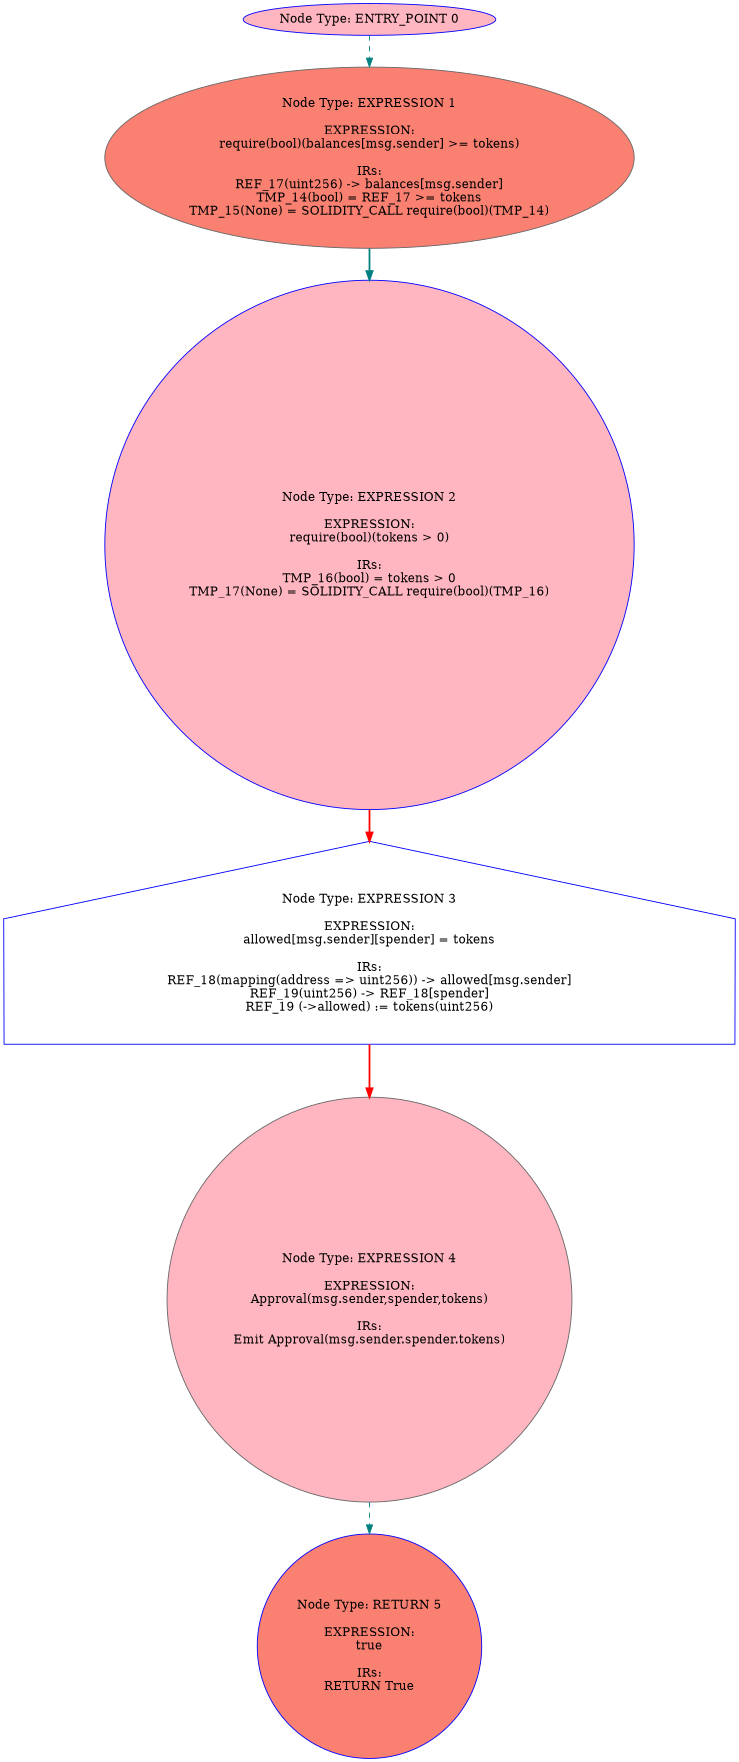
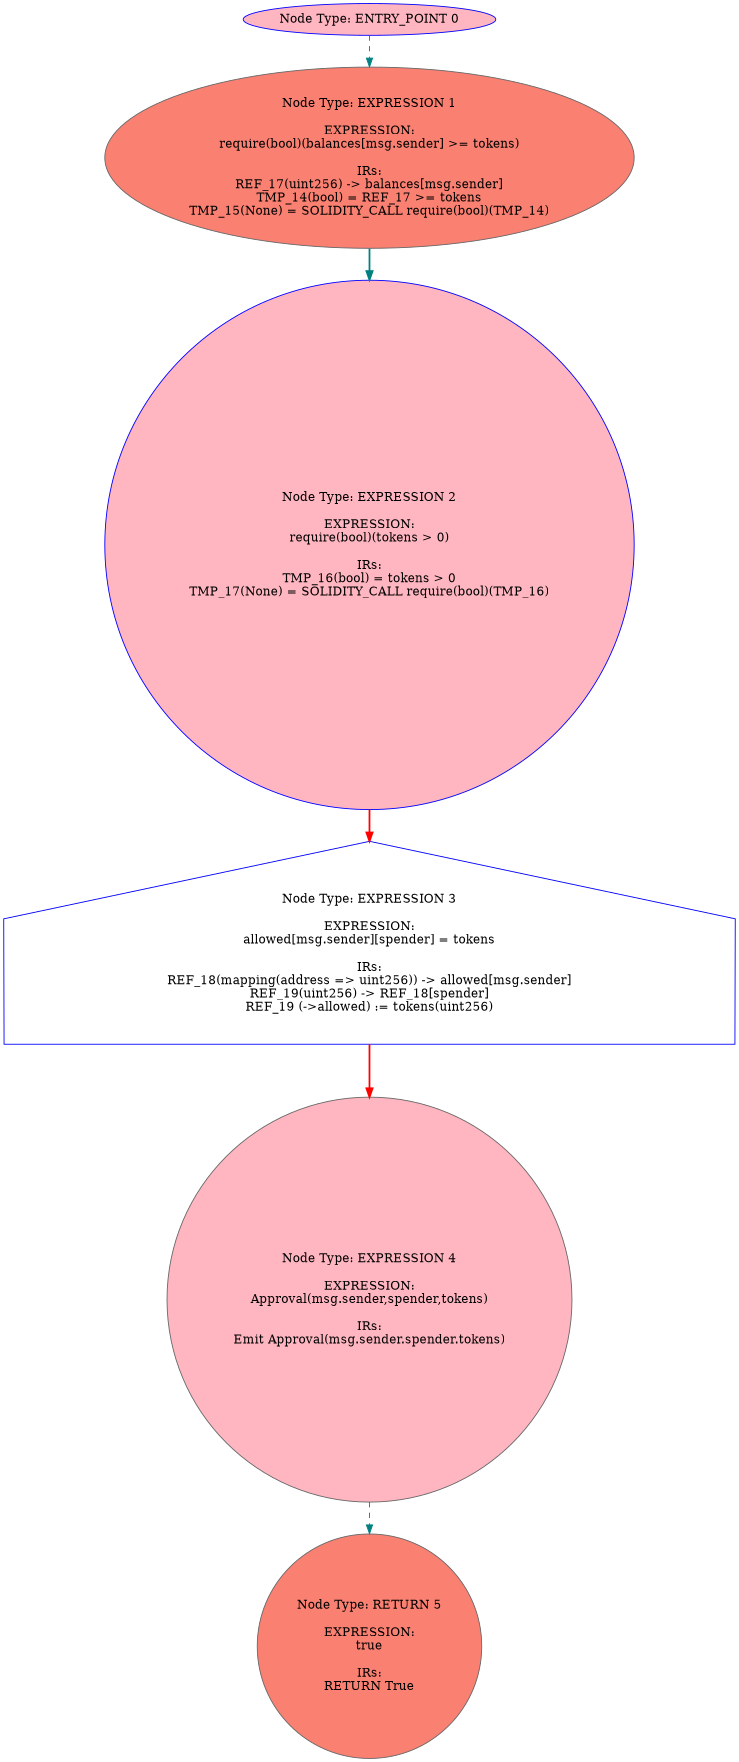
node "Node Type: RETURN 5 EXPRESSION: true IRs: RETURN True": color blue -> gray40
